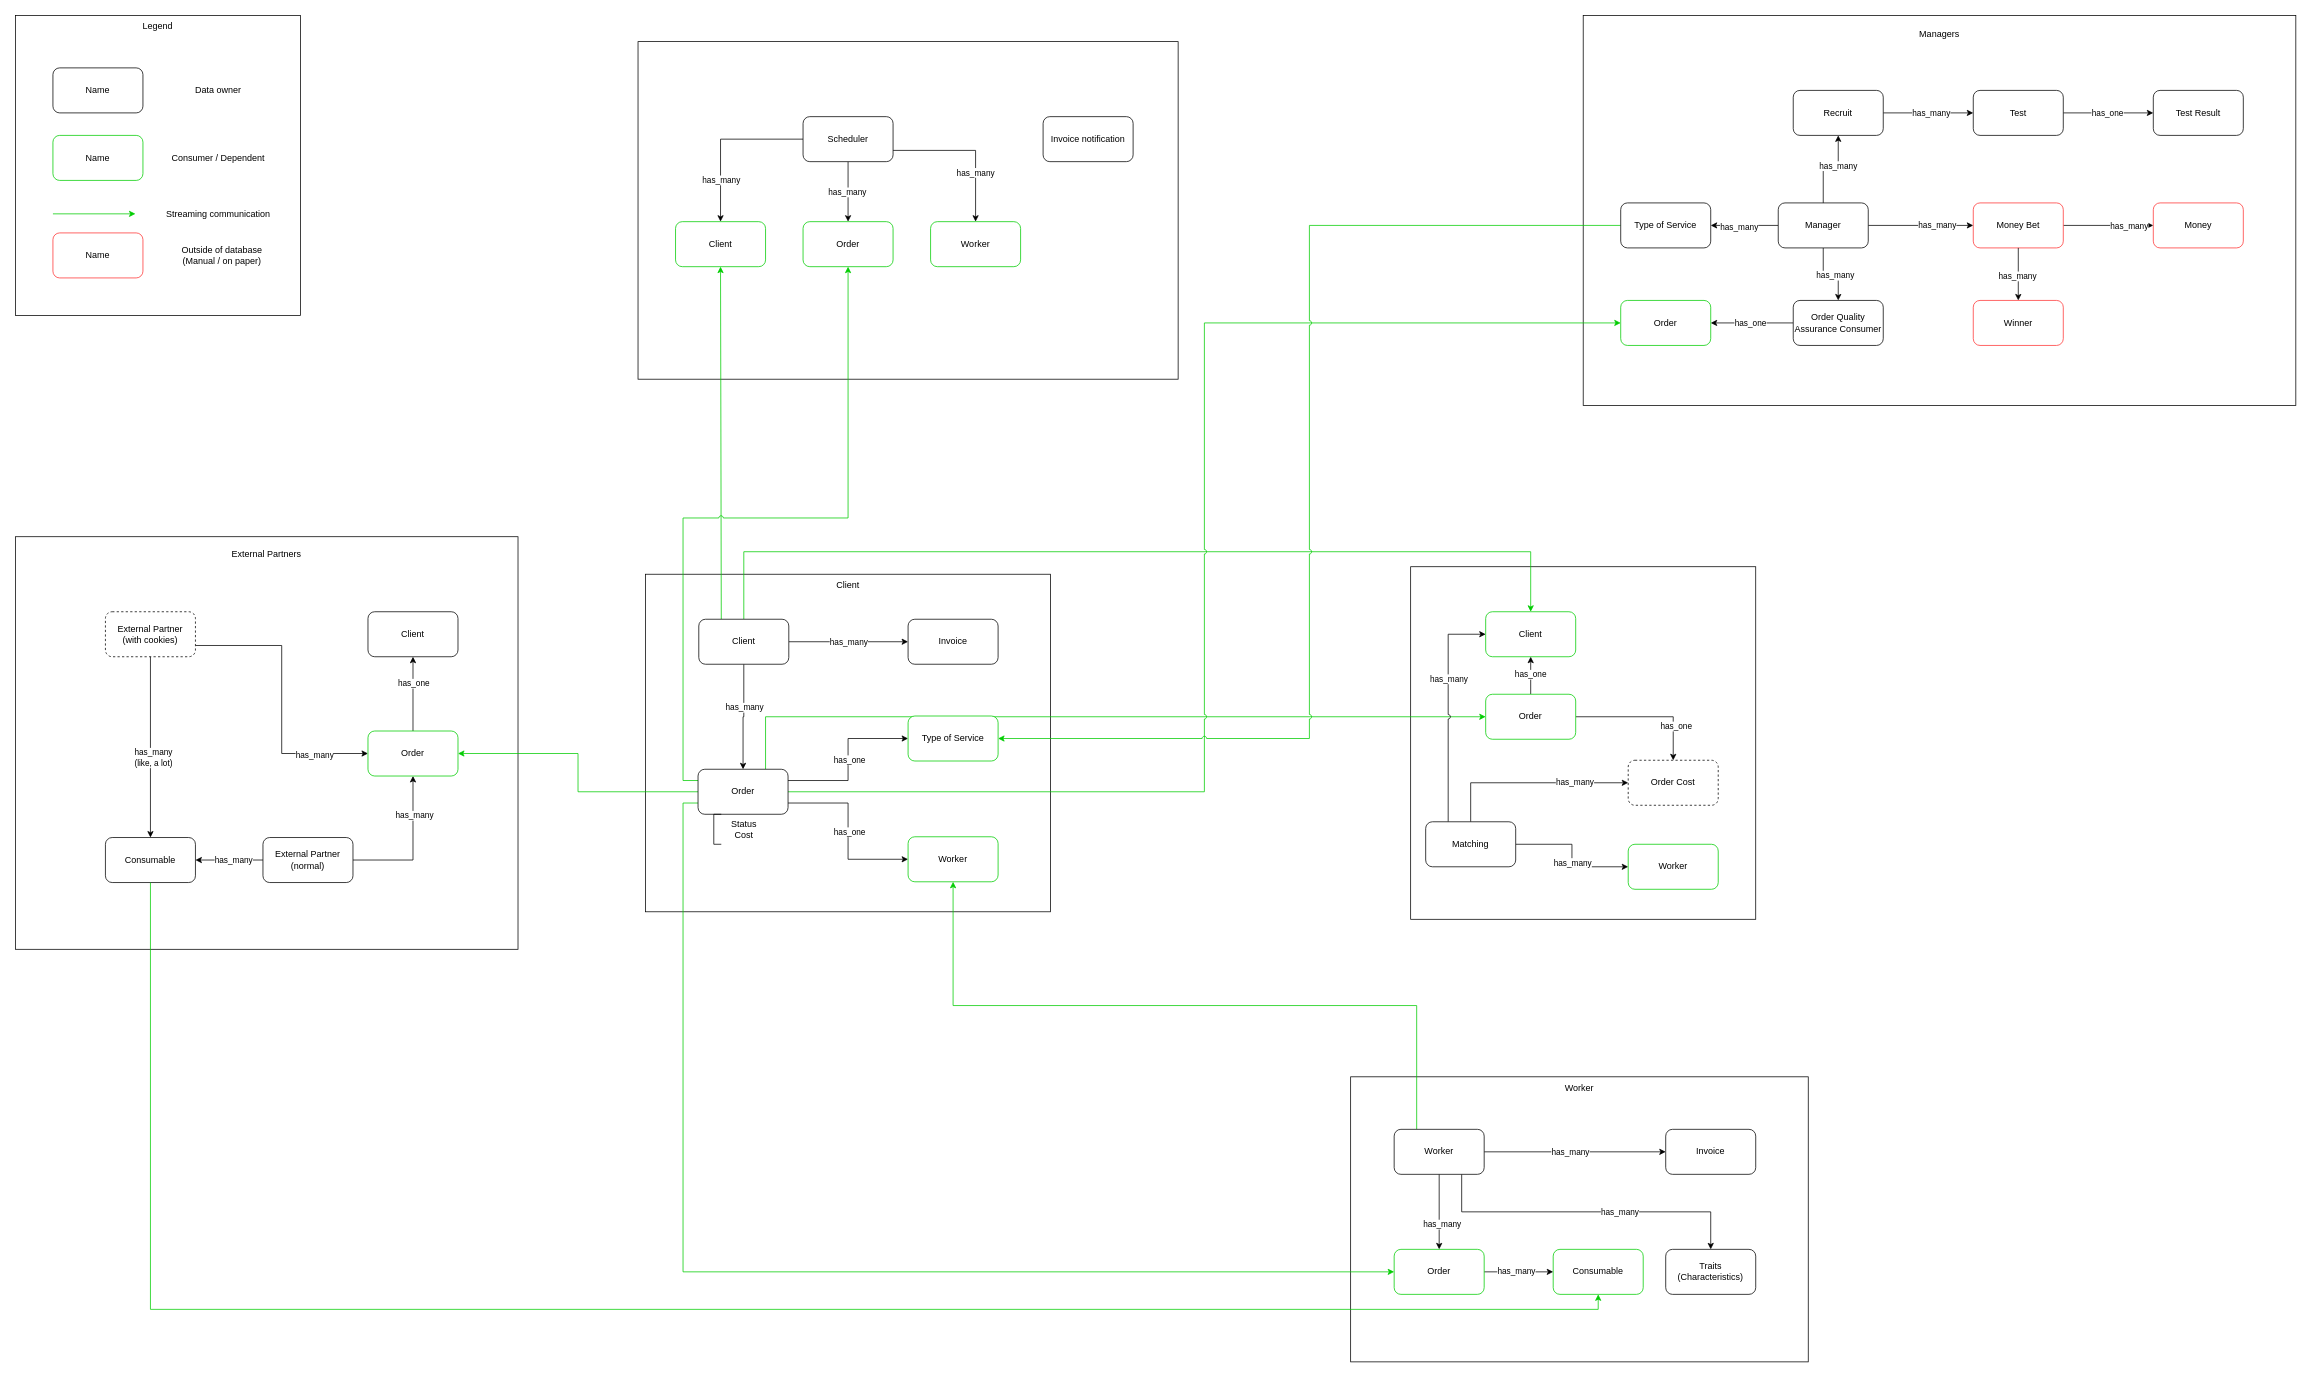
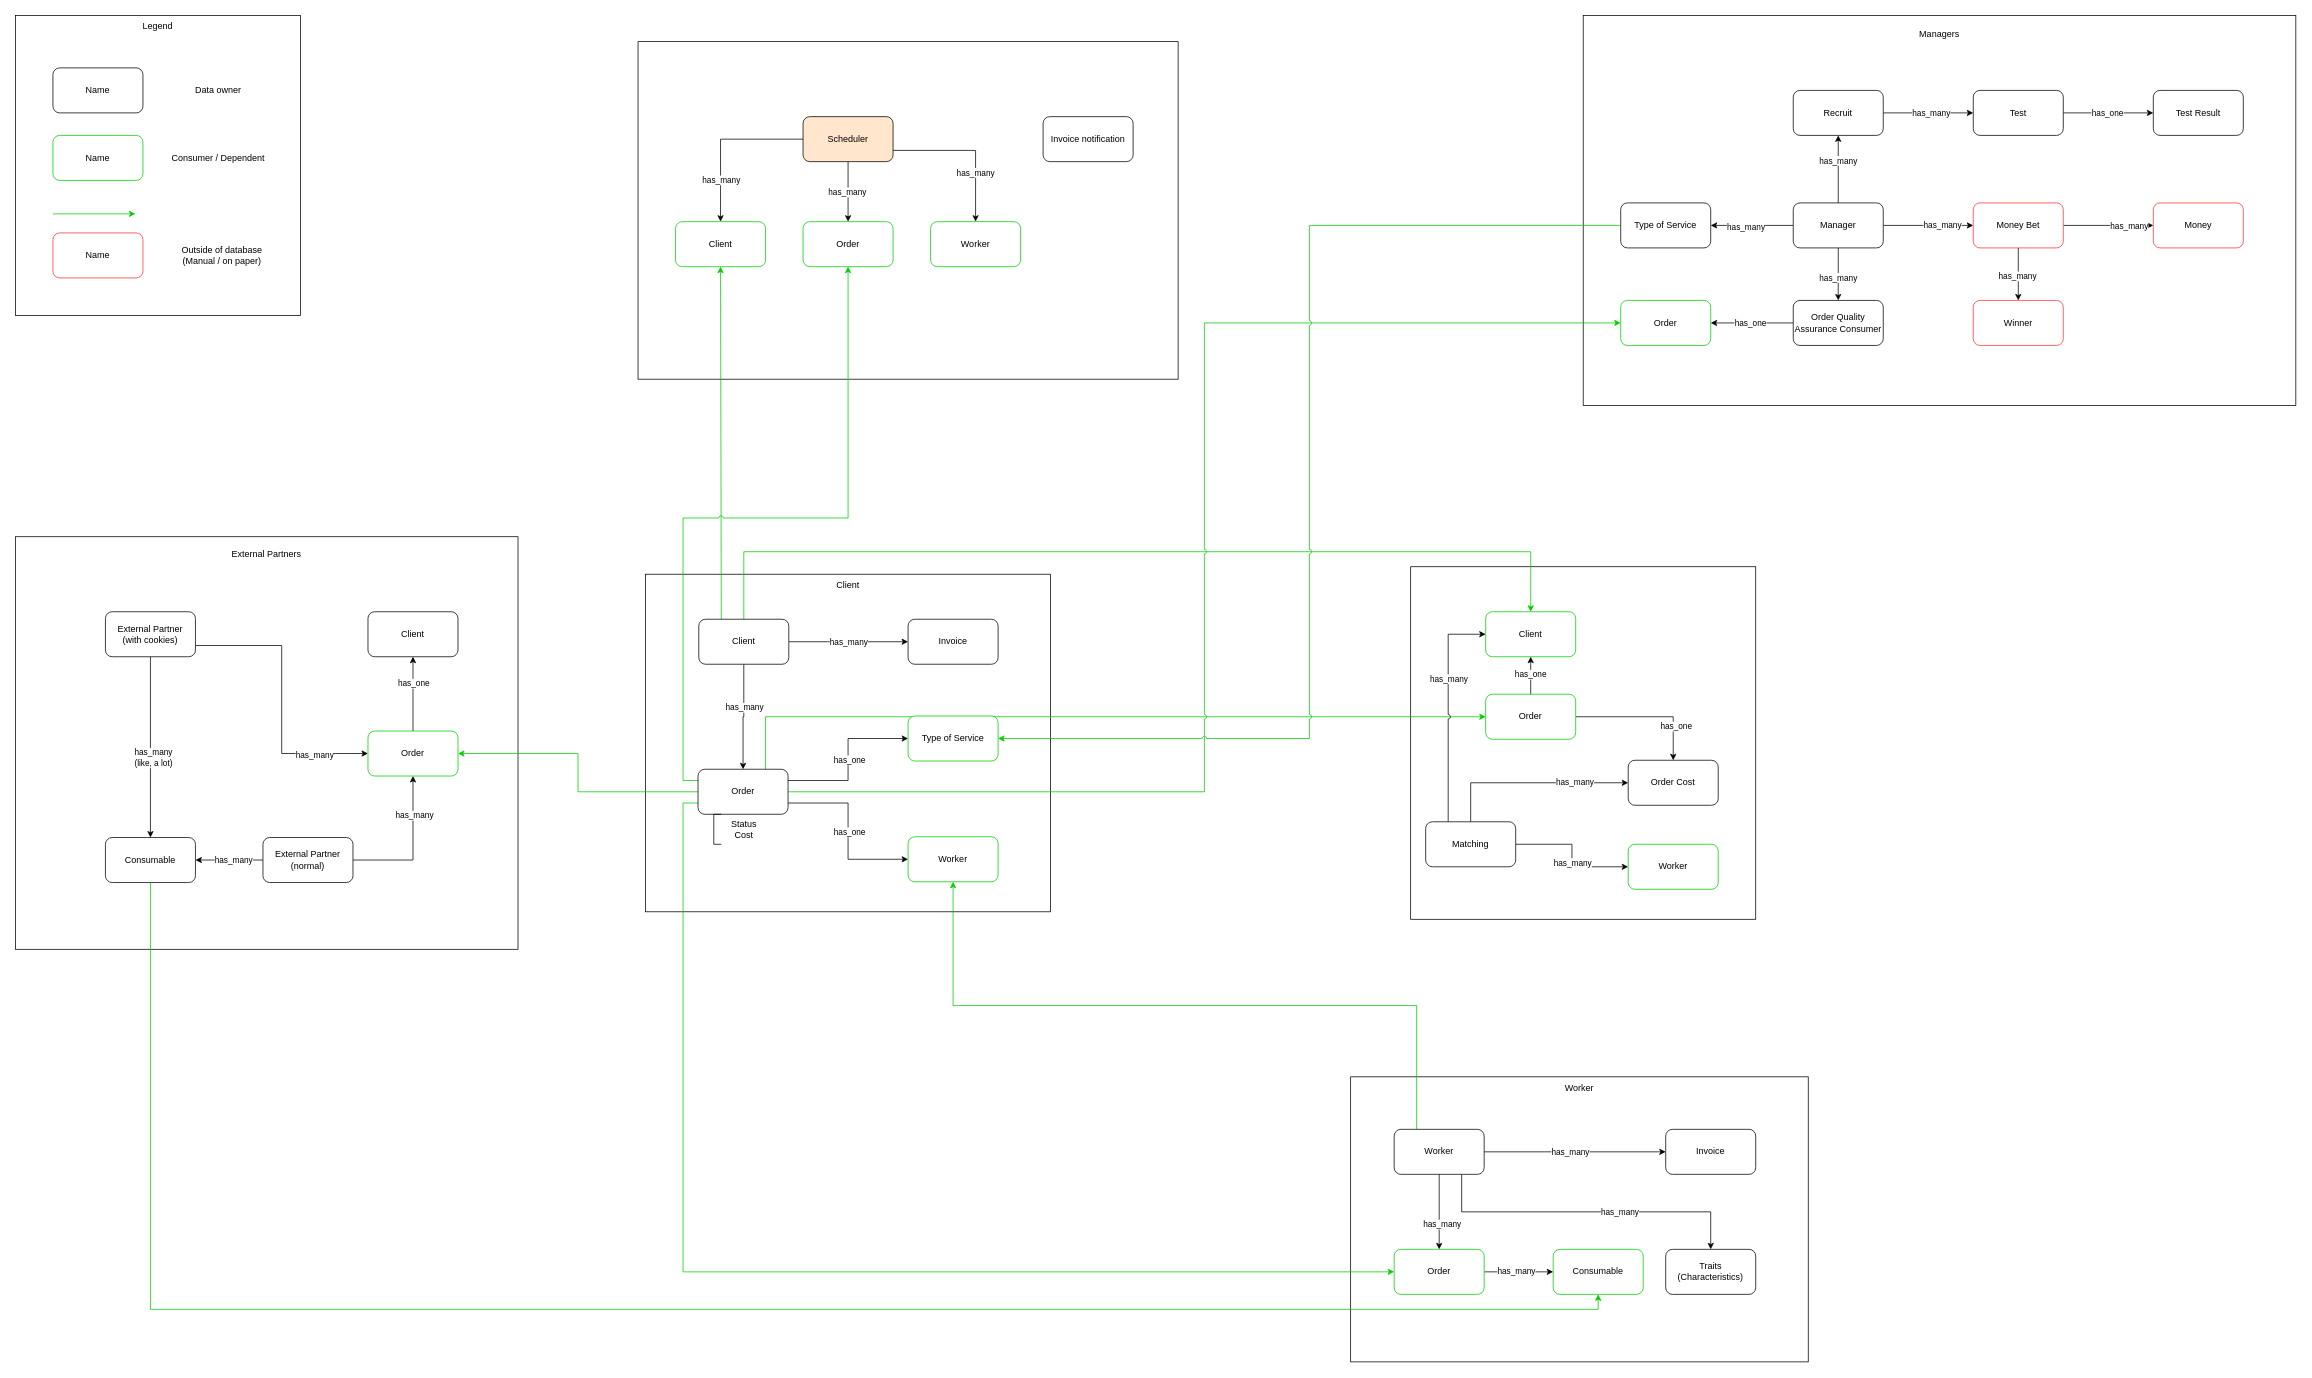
node "Scheduler": fillcolor #ffffff -> #ffe6cc
node "Streaming communication": removed
node "Manager": moved (1823, 225) -> (1838, 225)
node "External Partner (with cookies)": style dashed -> solid
node "Order Cost": style dashed -> solid
